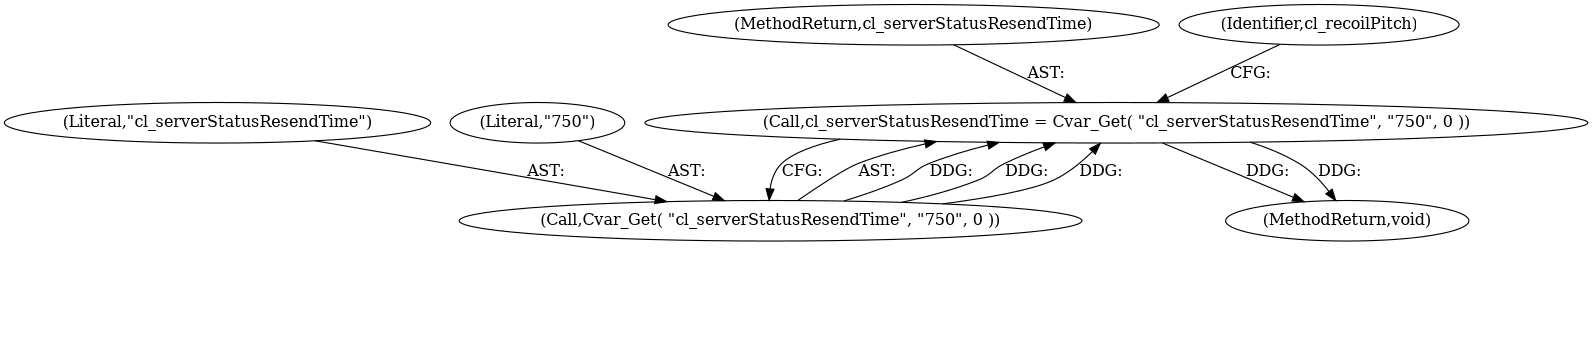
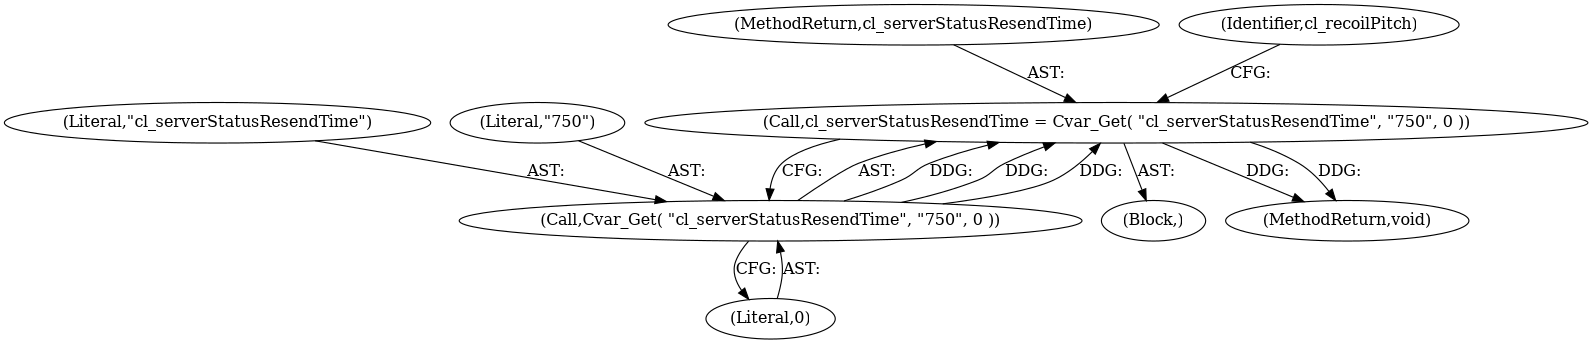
node "(Block,)": added
node "(Literal,0)": added
